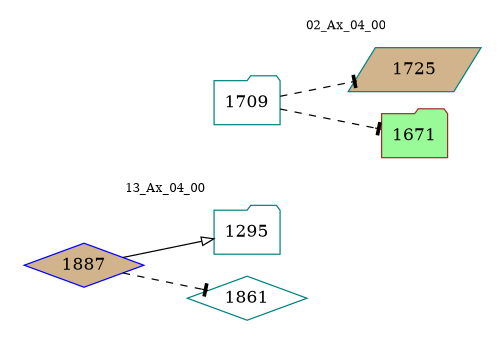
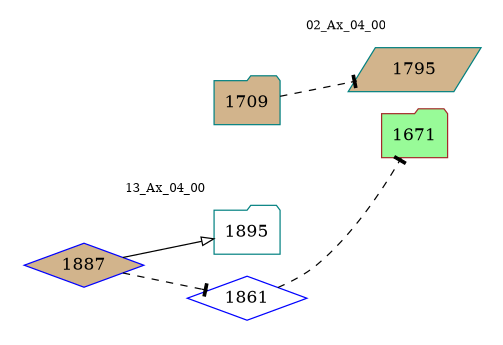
node "1725": label "1725" -> "1795"
node "1709": fillcolor white -> tan
edge "1709" -> "1671": now "1861" -> "1671"
node "1295": label "1295" -> "1895"
node "1861": color teal -> blue
